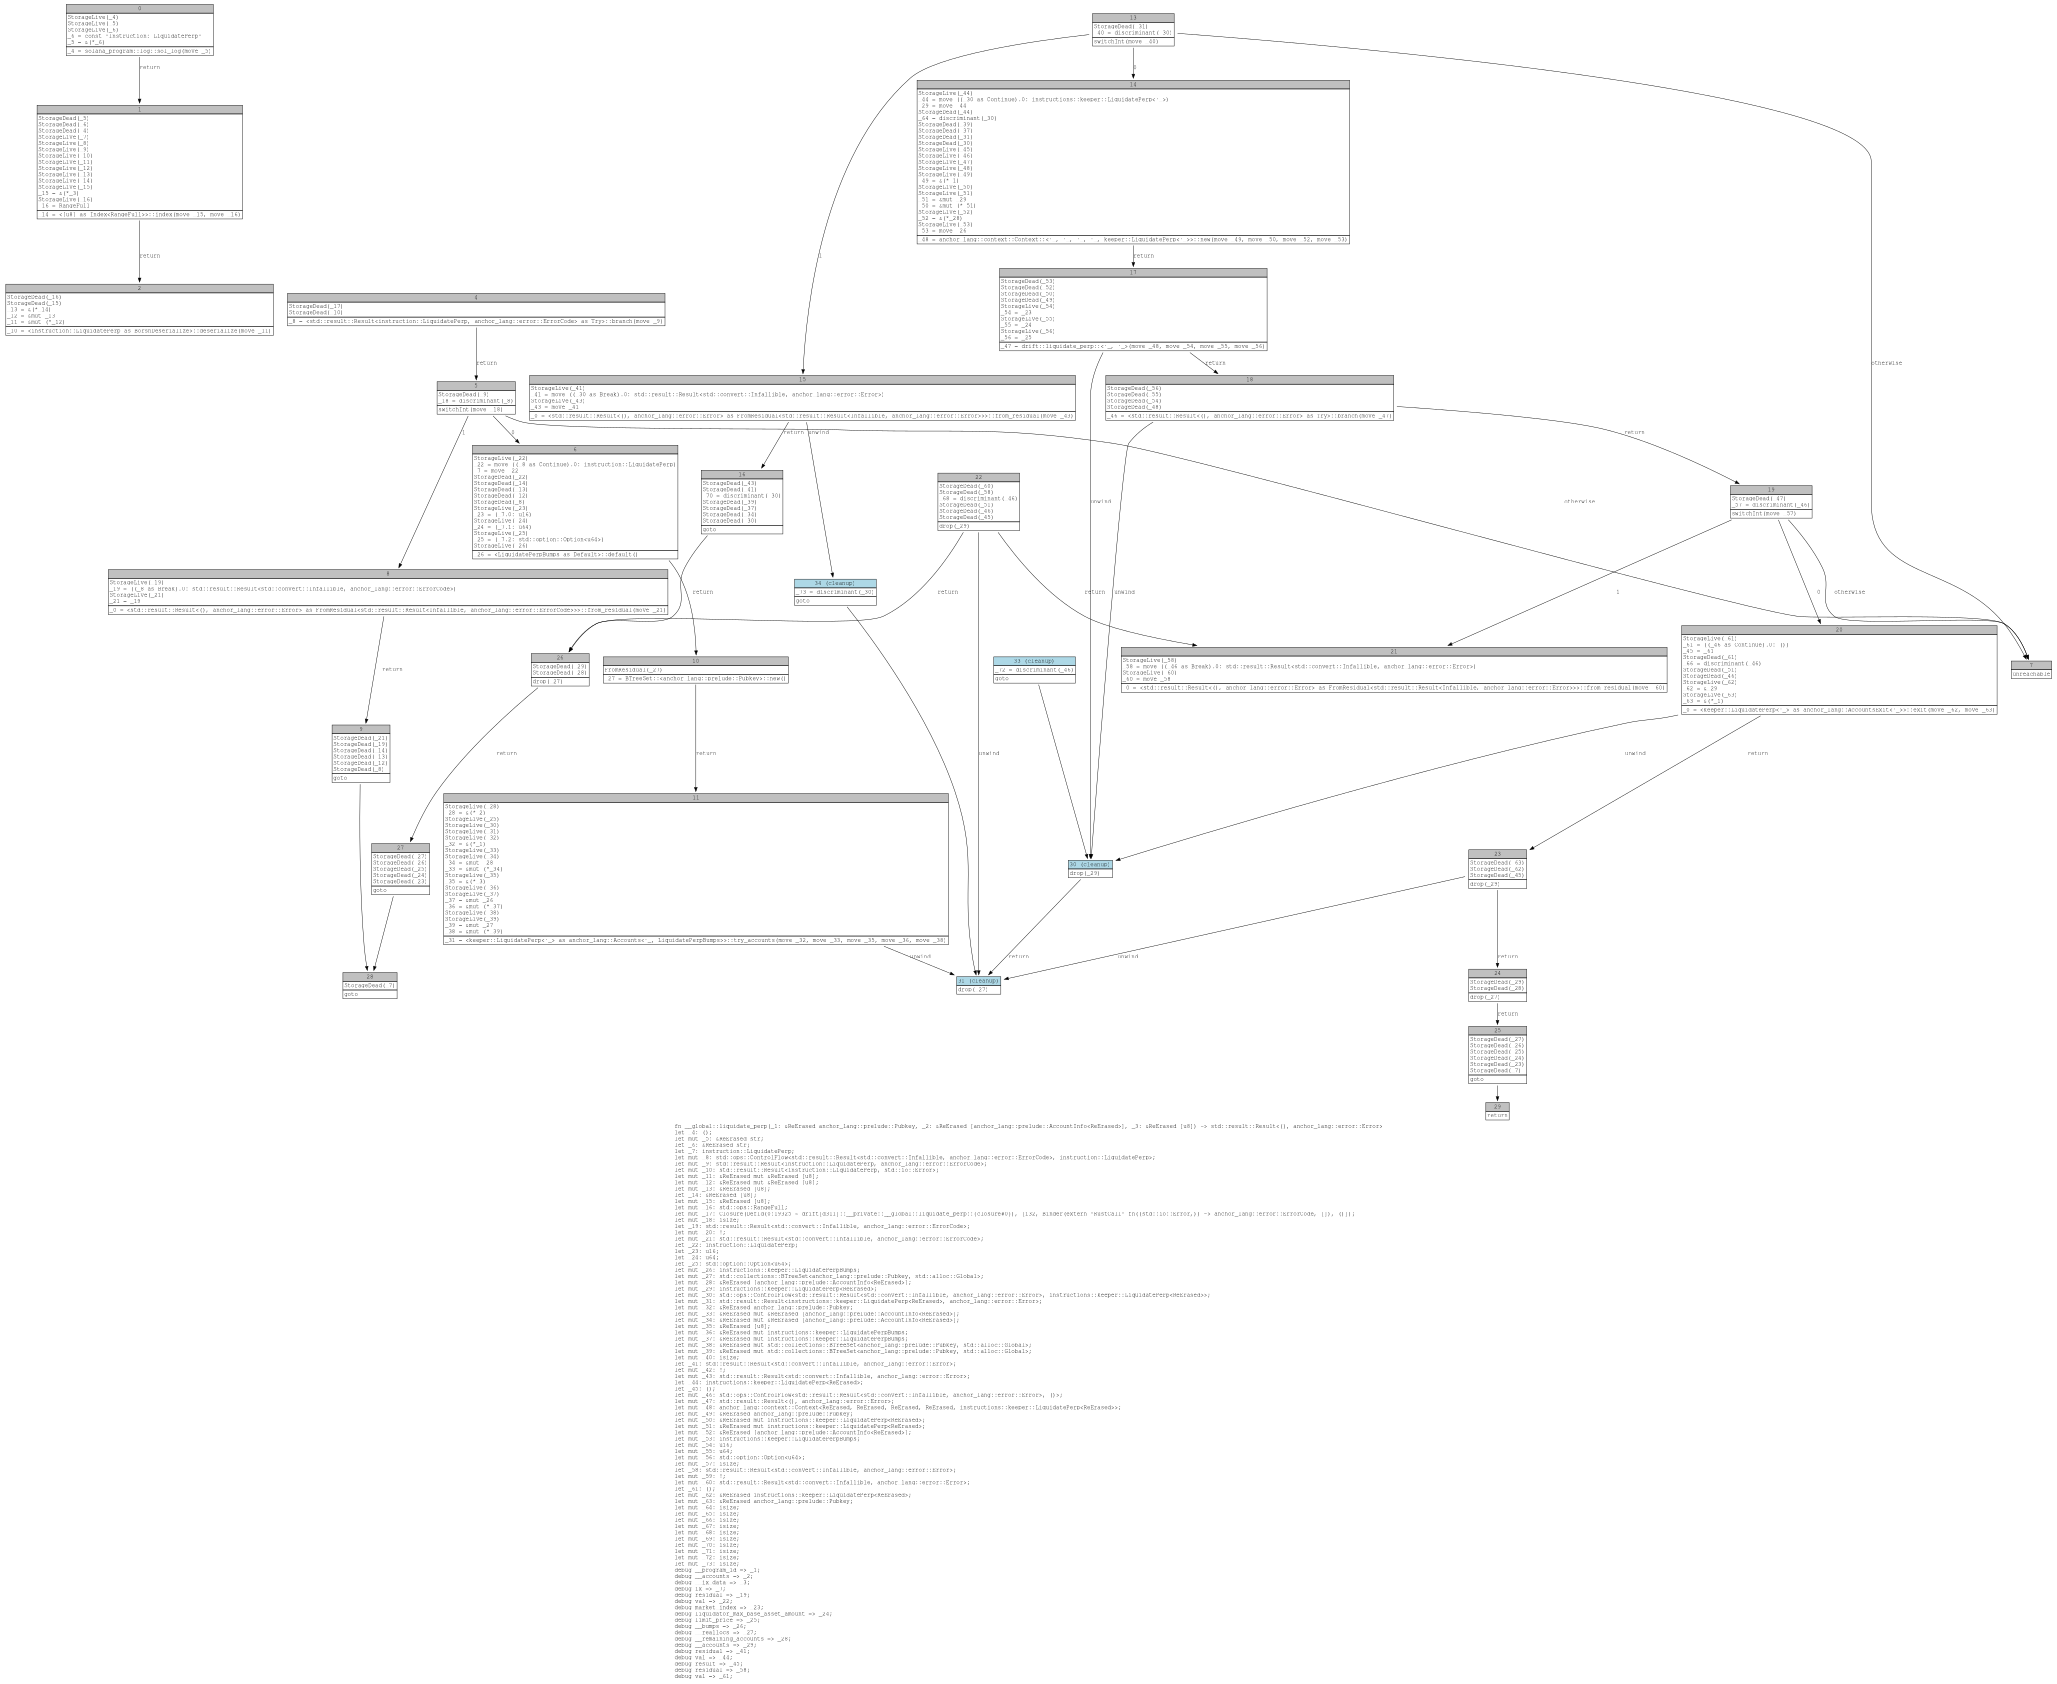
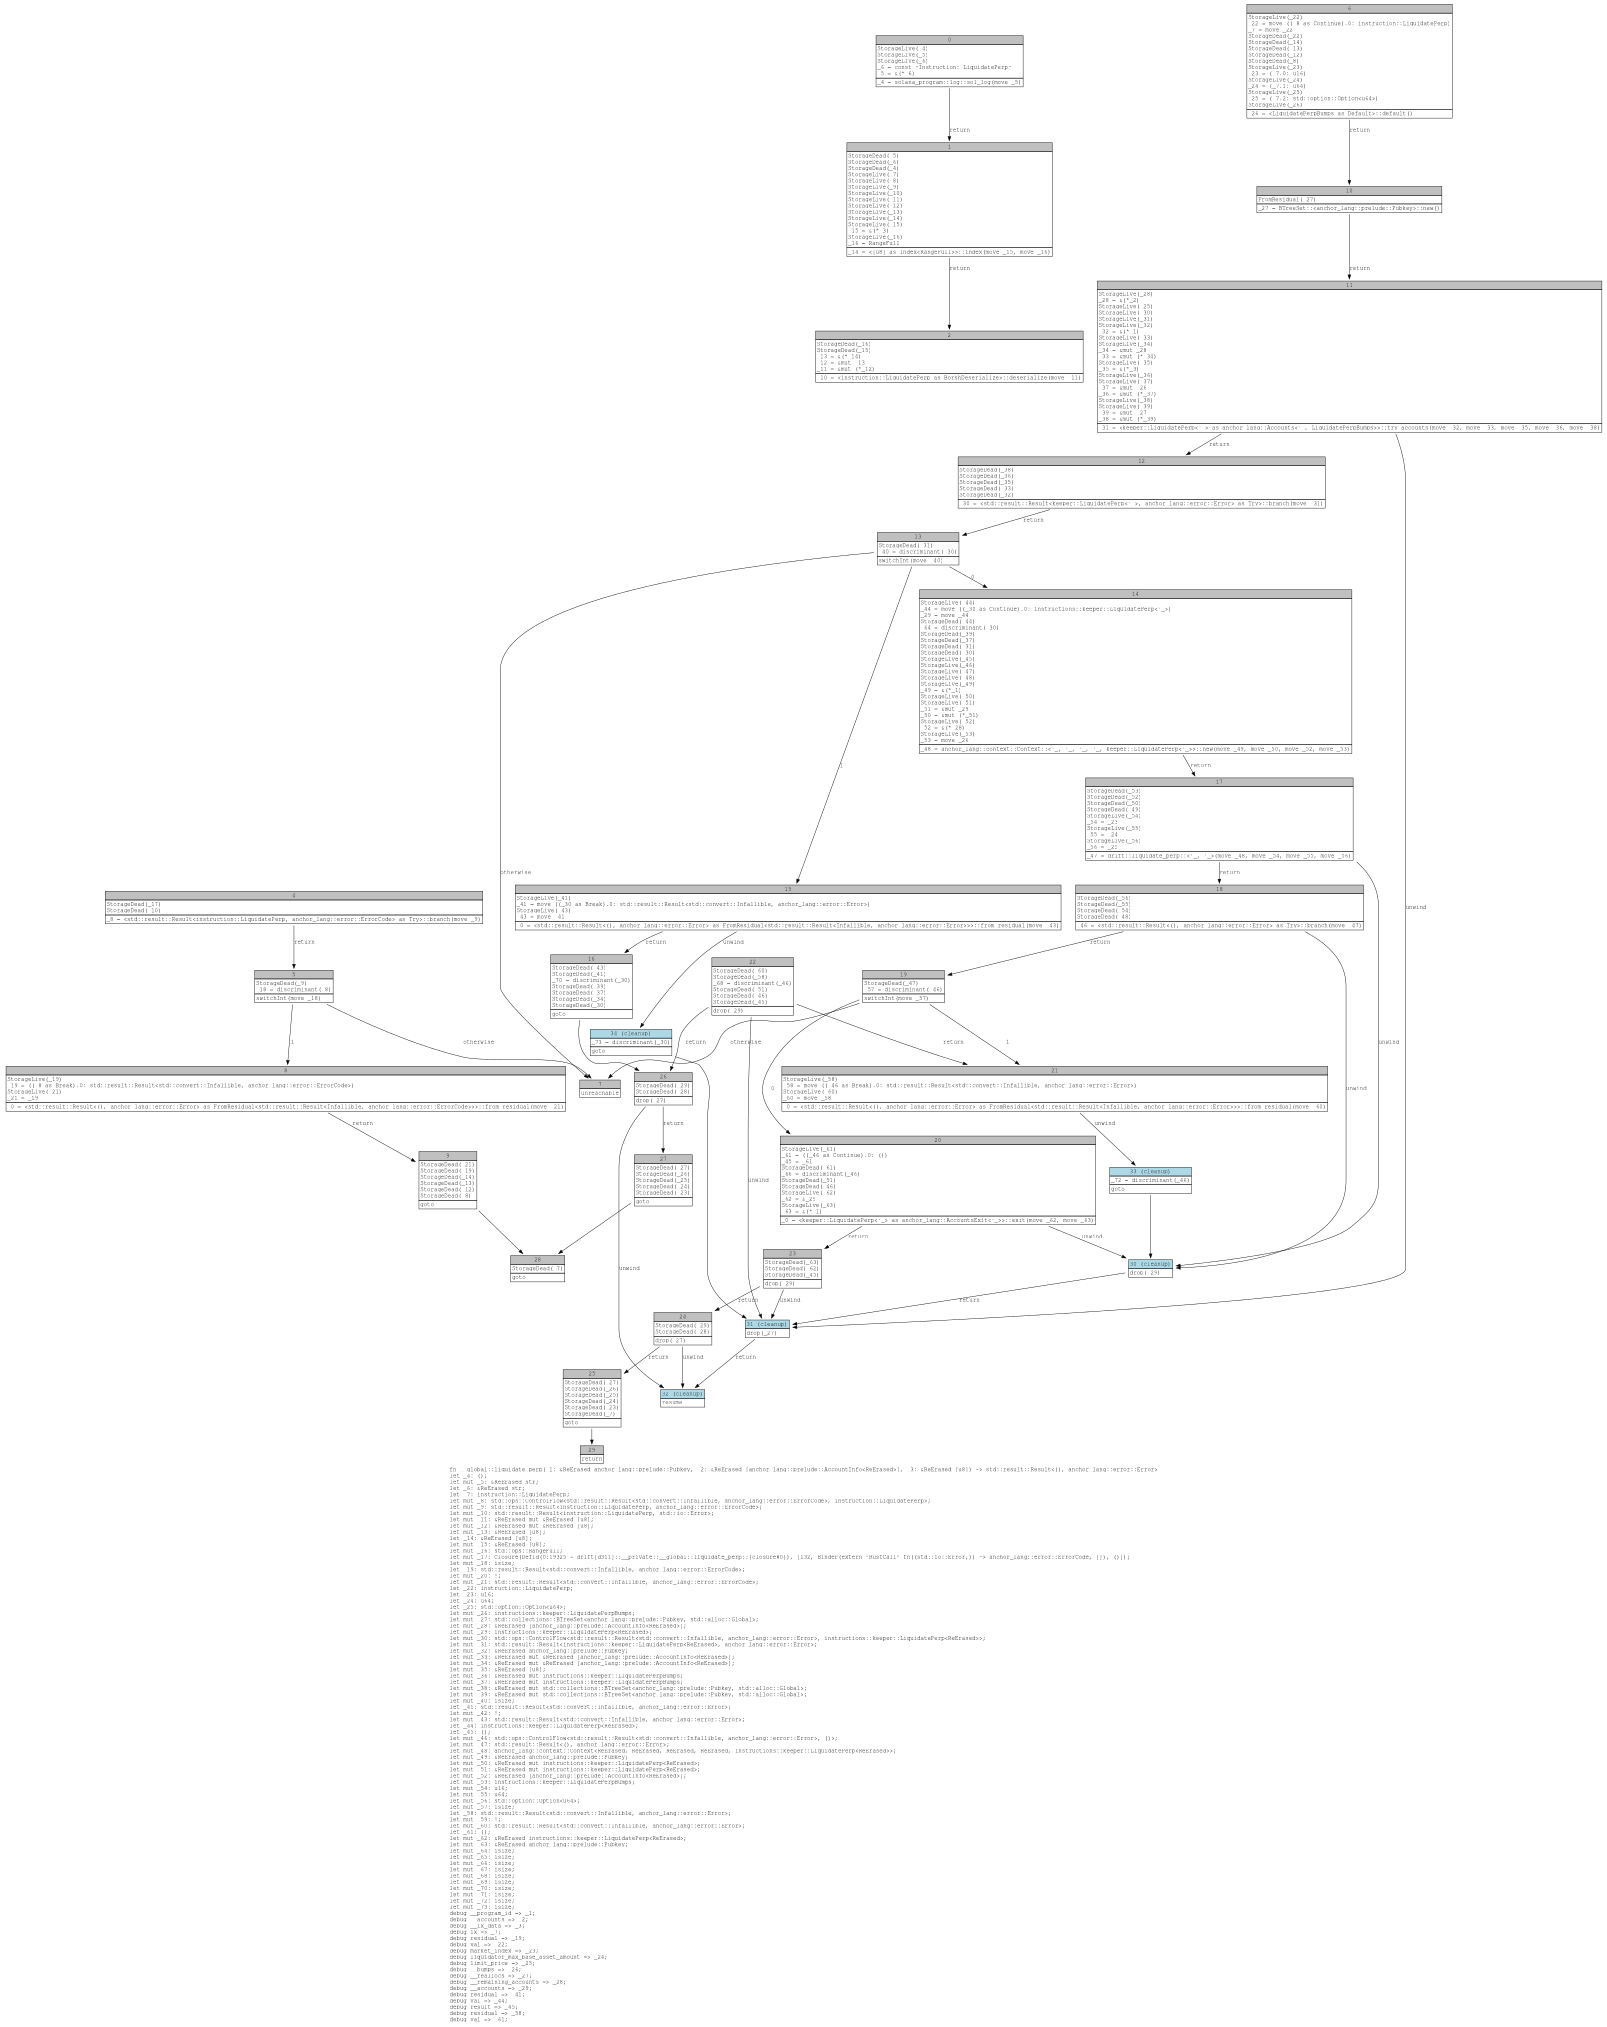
edge "5" -> "6": removed, label "0"
node "12": added
edge "21" -> "33 (cleanup)": added, label "unwind"
node "32 (cleanup)": added
